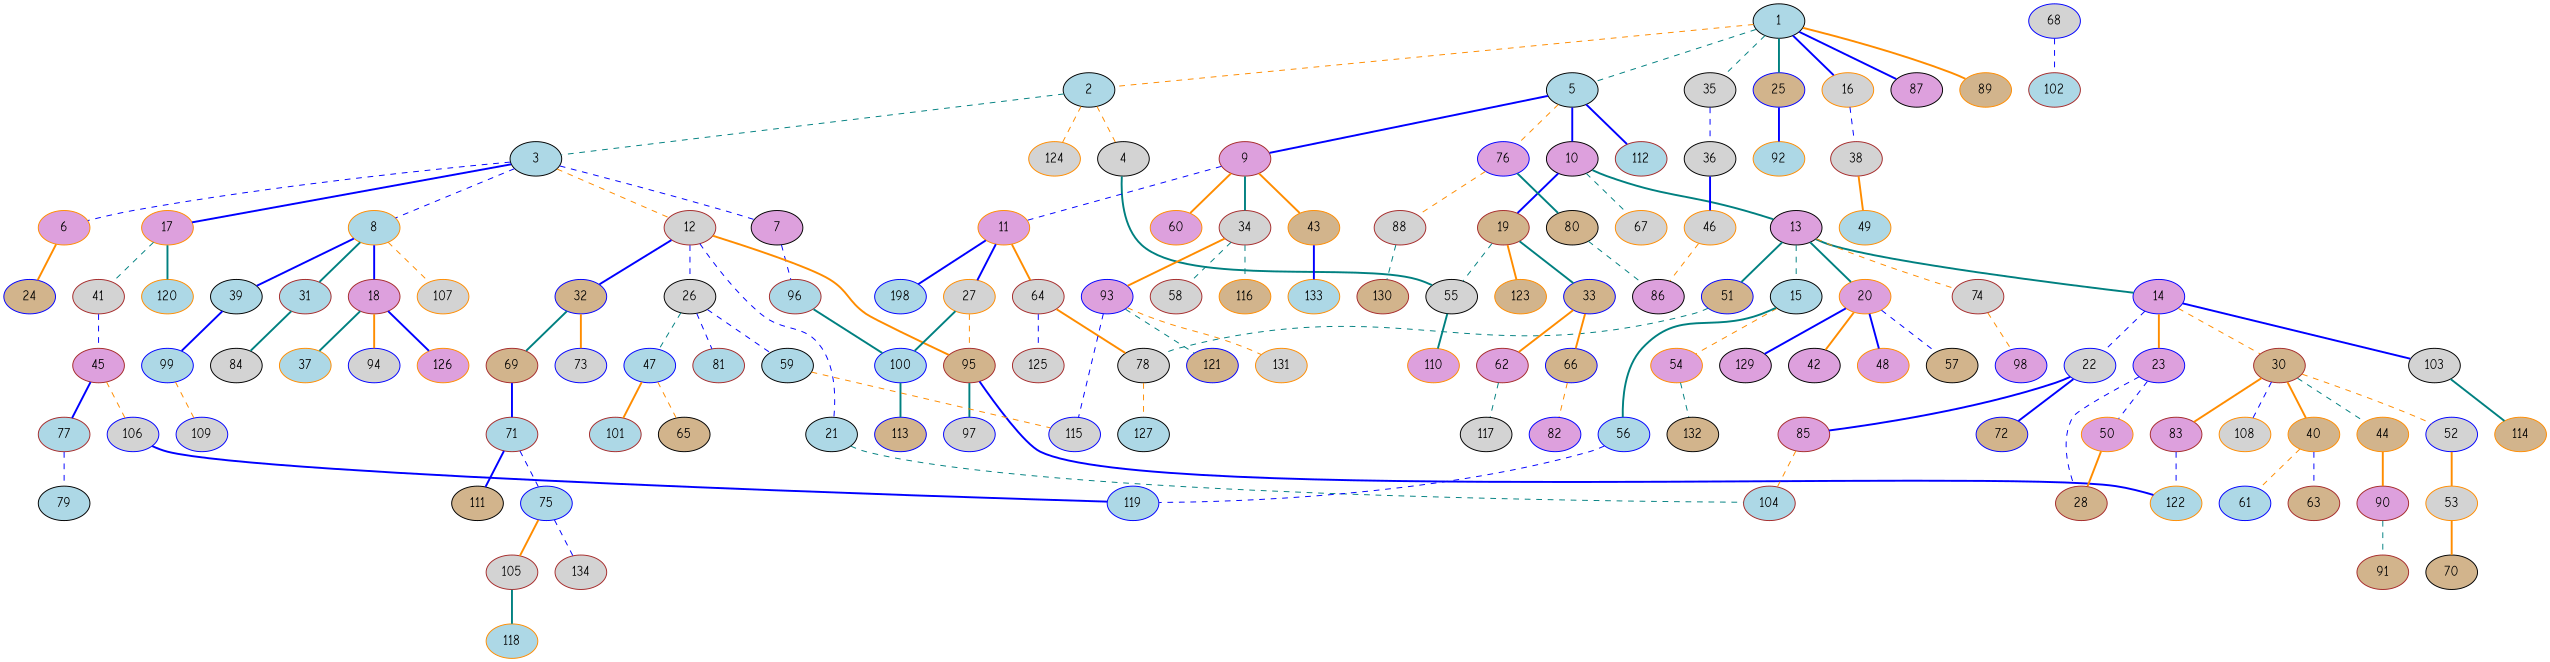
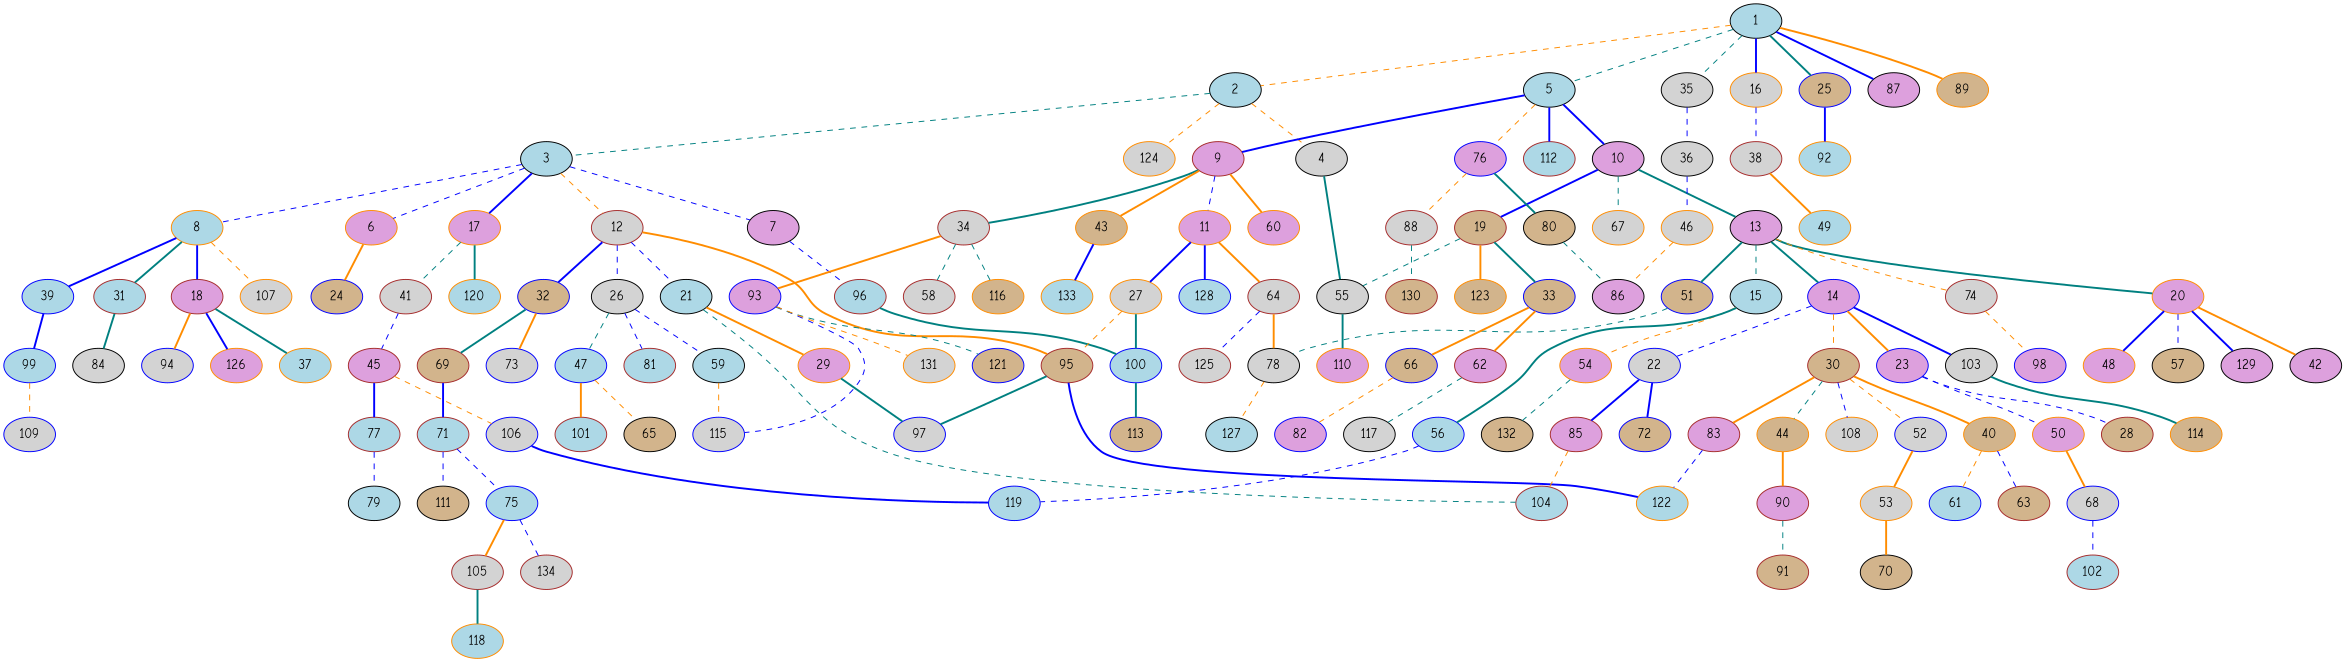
edge "36" -- "46": style bold -> dashed
node "39": color black -> blue
node "198": label "198" -> "128"
node "29": added
edge "71" -- "111": style bold -> dashed
edge "50" -- "28": now "50" -- "68"
